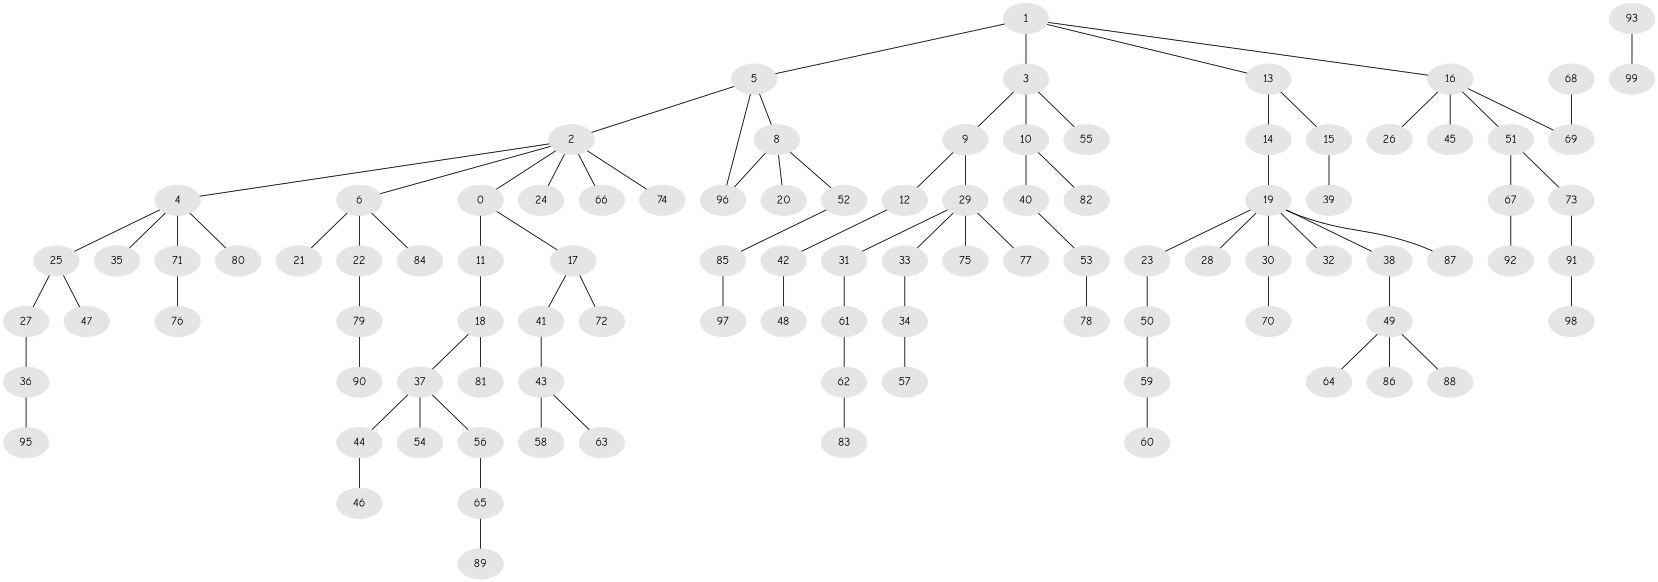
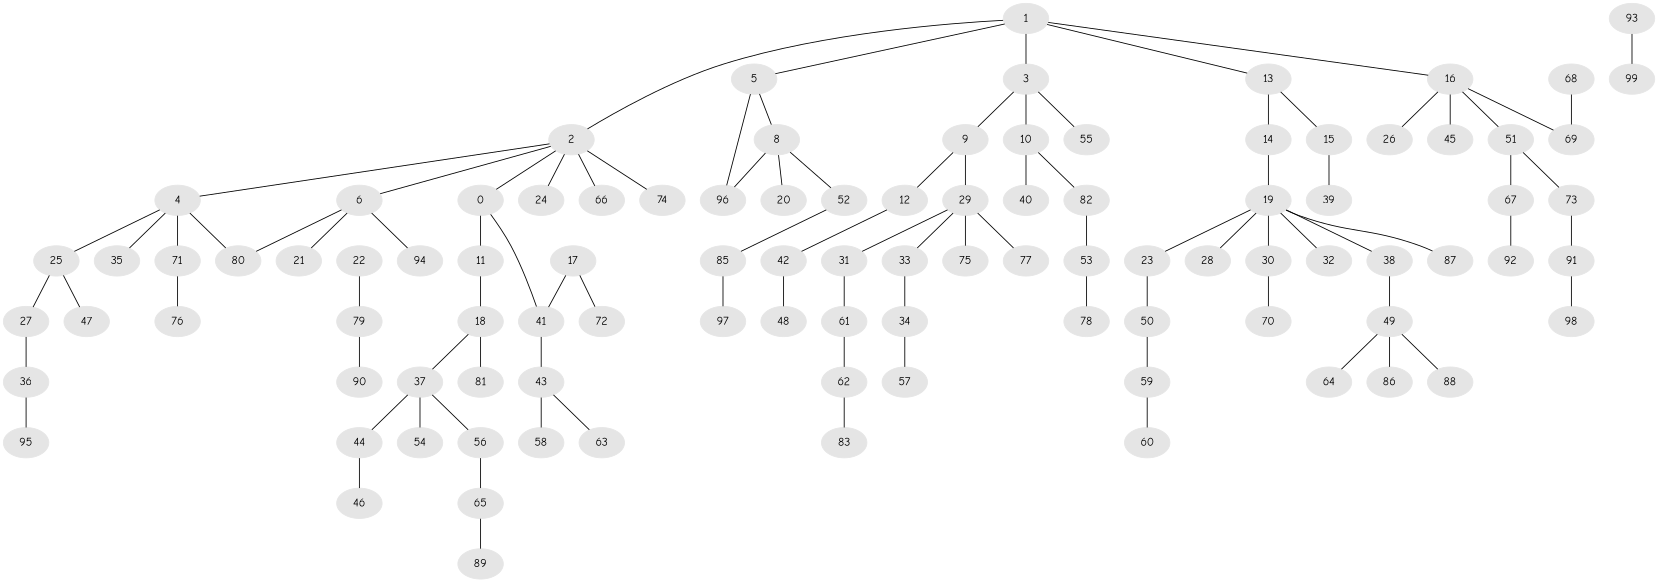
edge "5" -- "2": now "1" -- "2"
edge "6" -- "22": now "6" -- "80"
edge "0" -- "17": now "0" -- "41"
edge "40" -- "53": now "82" -- "53"
node "84": label "84" -> "94"
